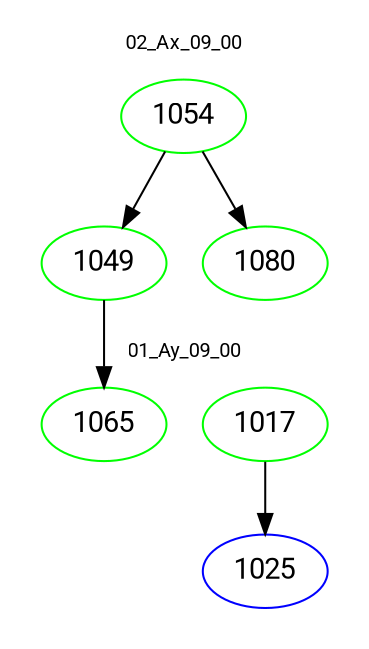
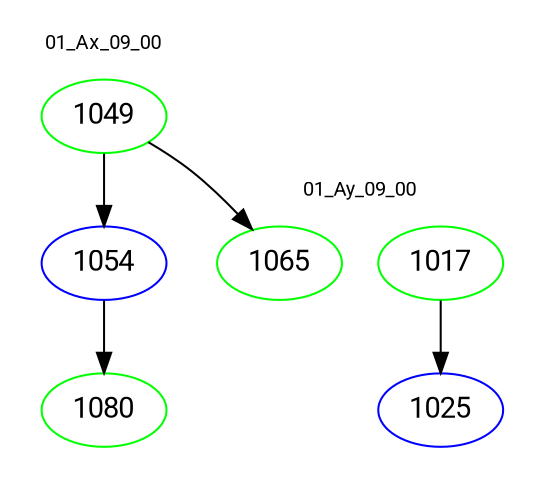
cluster "02_Ax_09_00": label "02_Ax_09_00" -> "01_Ax_09_00"
node "1054": color green -> blue
edge "1054" -> "1049": reversed
